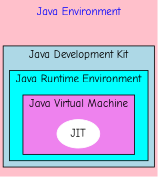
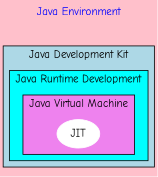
cluster "Java Runtime Environment": label "Java Runtime Environment" -> "Java Runtime Development"
